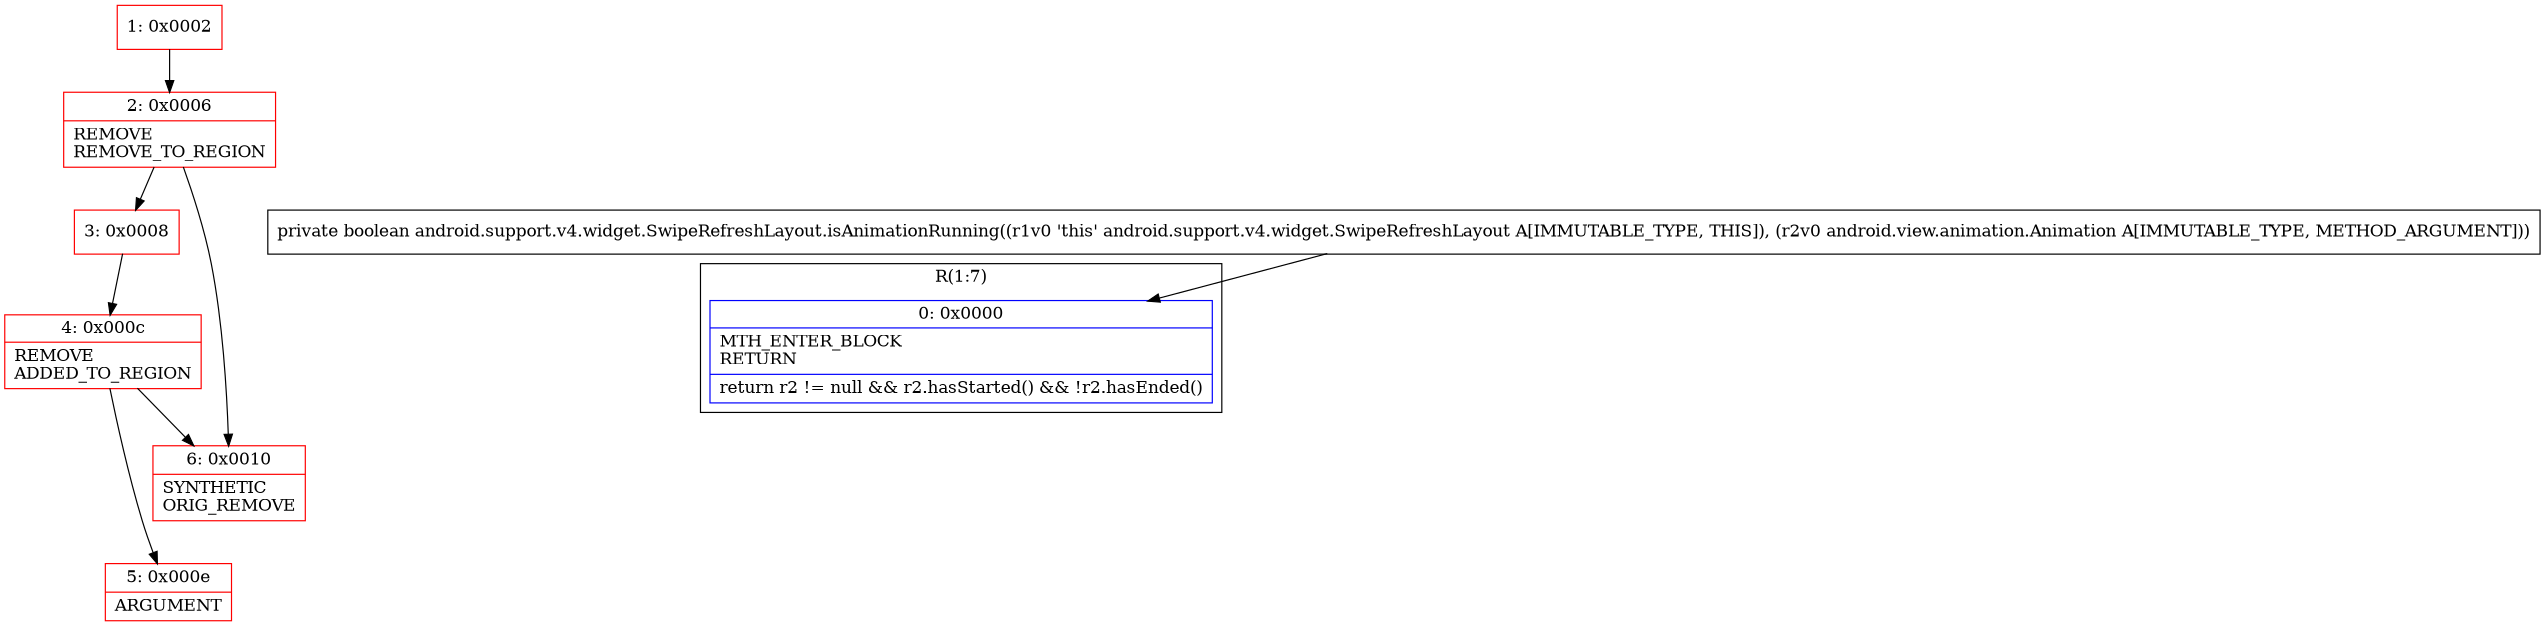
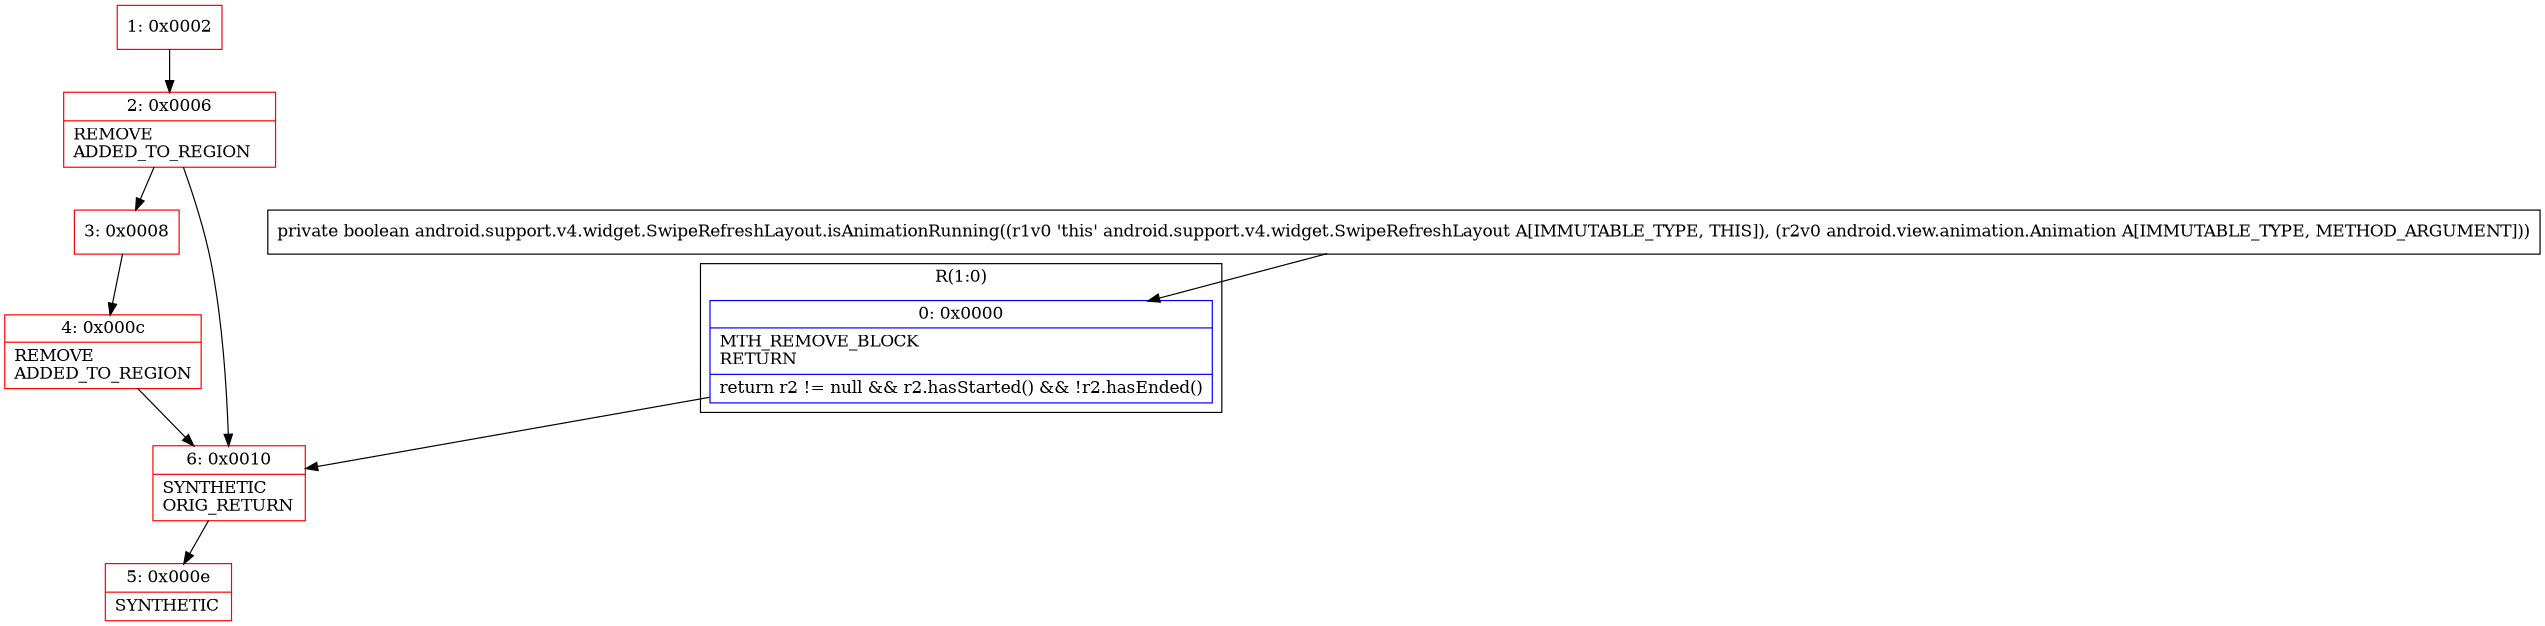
node "2: 0x0006": text "REMOVE_TO_REGION" -> "ADDED_TO_REGION"
cluster "R(1:7)": label "R(1:7)" -> "R(1:0)"
node "0: 0x0000": text "MTH_ENTER_BLOCK" -> "MTH_REMOVE_BLOCK"
edge "0: 0x0000" -> "6: 0x0010": added
edge "4: 0x000c" -> "5: 0x000e": now "6: 0x0010" -> "5: 0x000e"
node "6: 0x0010": text "ORIG_REMOVE" -> "ORIG_RETURN"
node "5: 0x000e": text "ARGUMENT" -> "SYNTHETIC"
